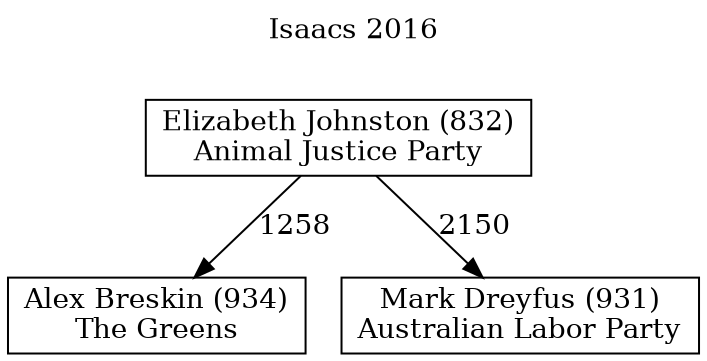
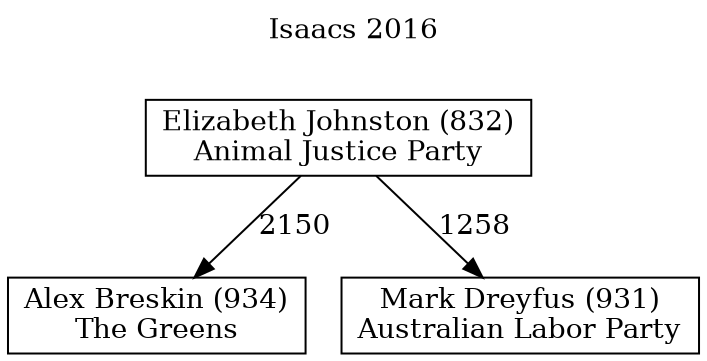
edge "Elizabeth Johnston (832) Animal Justice Party" -> "Alex Breskin (934) The Greens": label "1258" -> "2150"
edge "Elizabeth Johnston (832) Animal Justice Party" -> "Mark Dreyfus (931) Australian Labor Party": label "2150" -> "1258"
